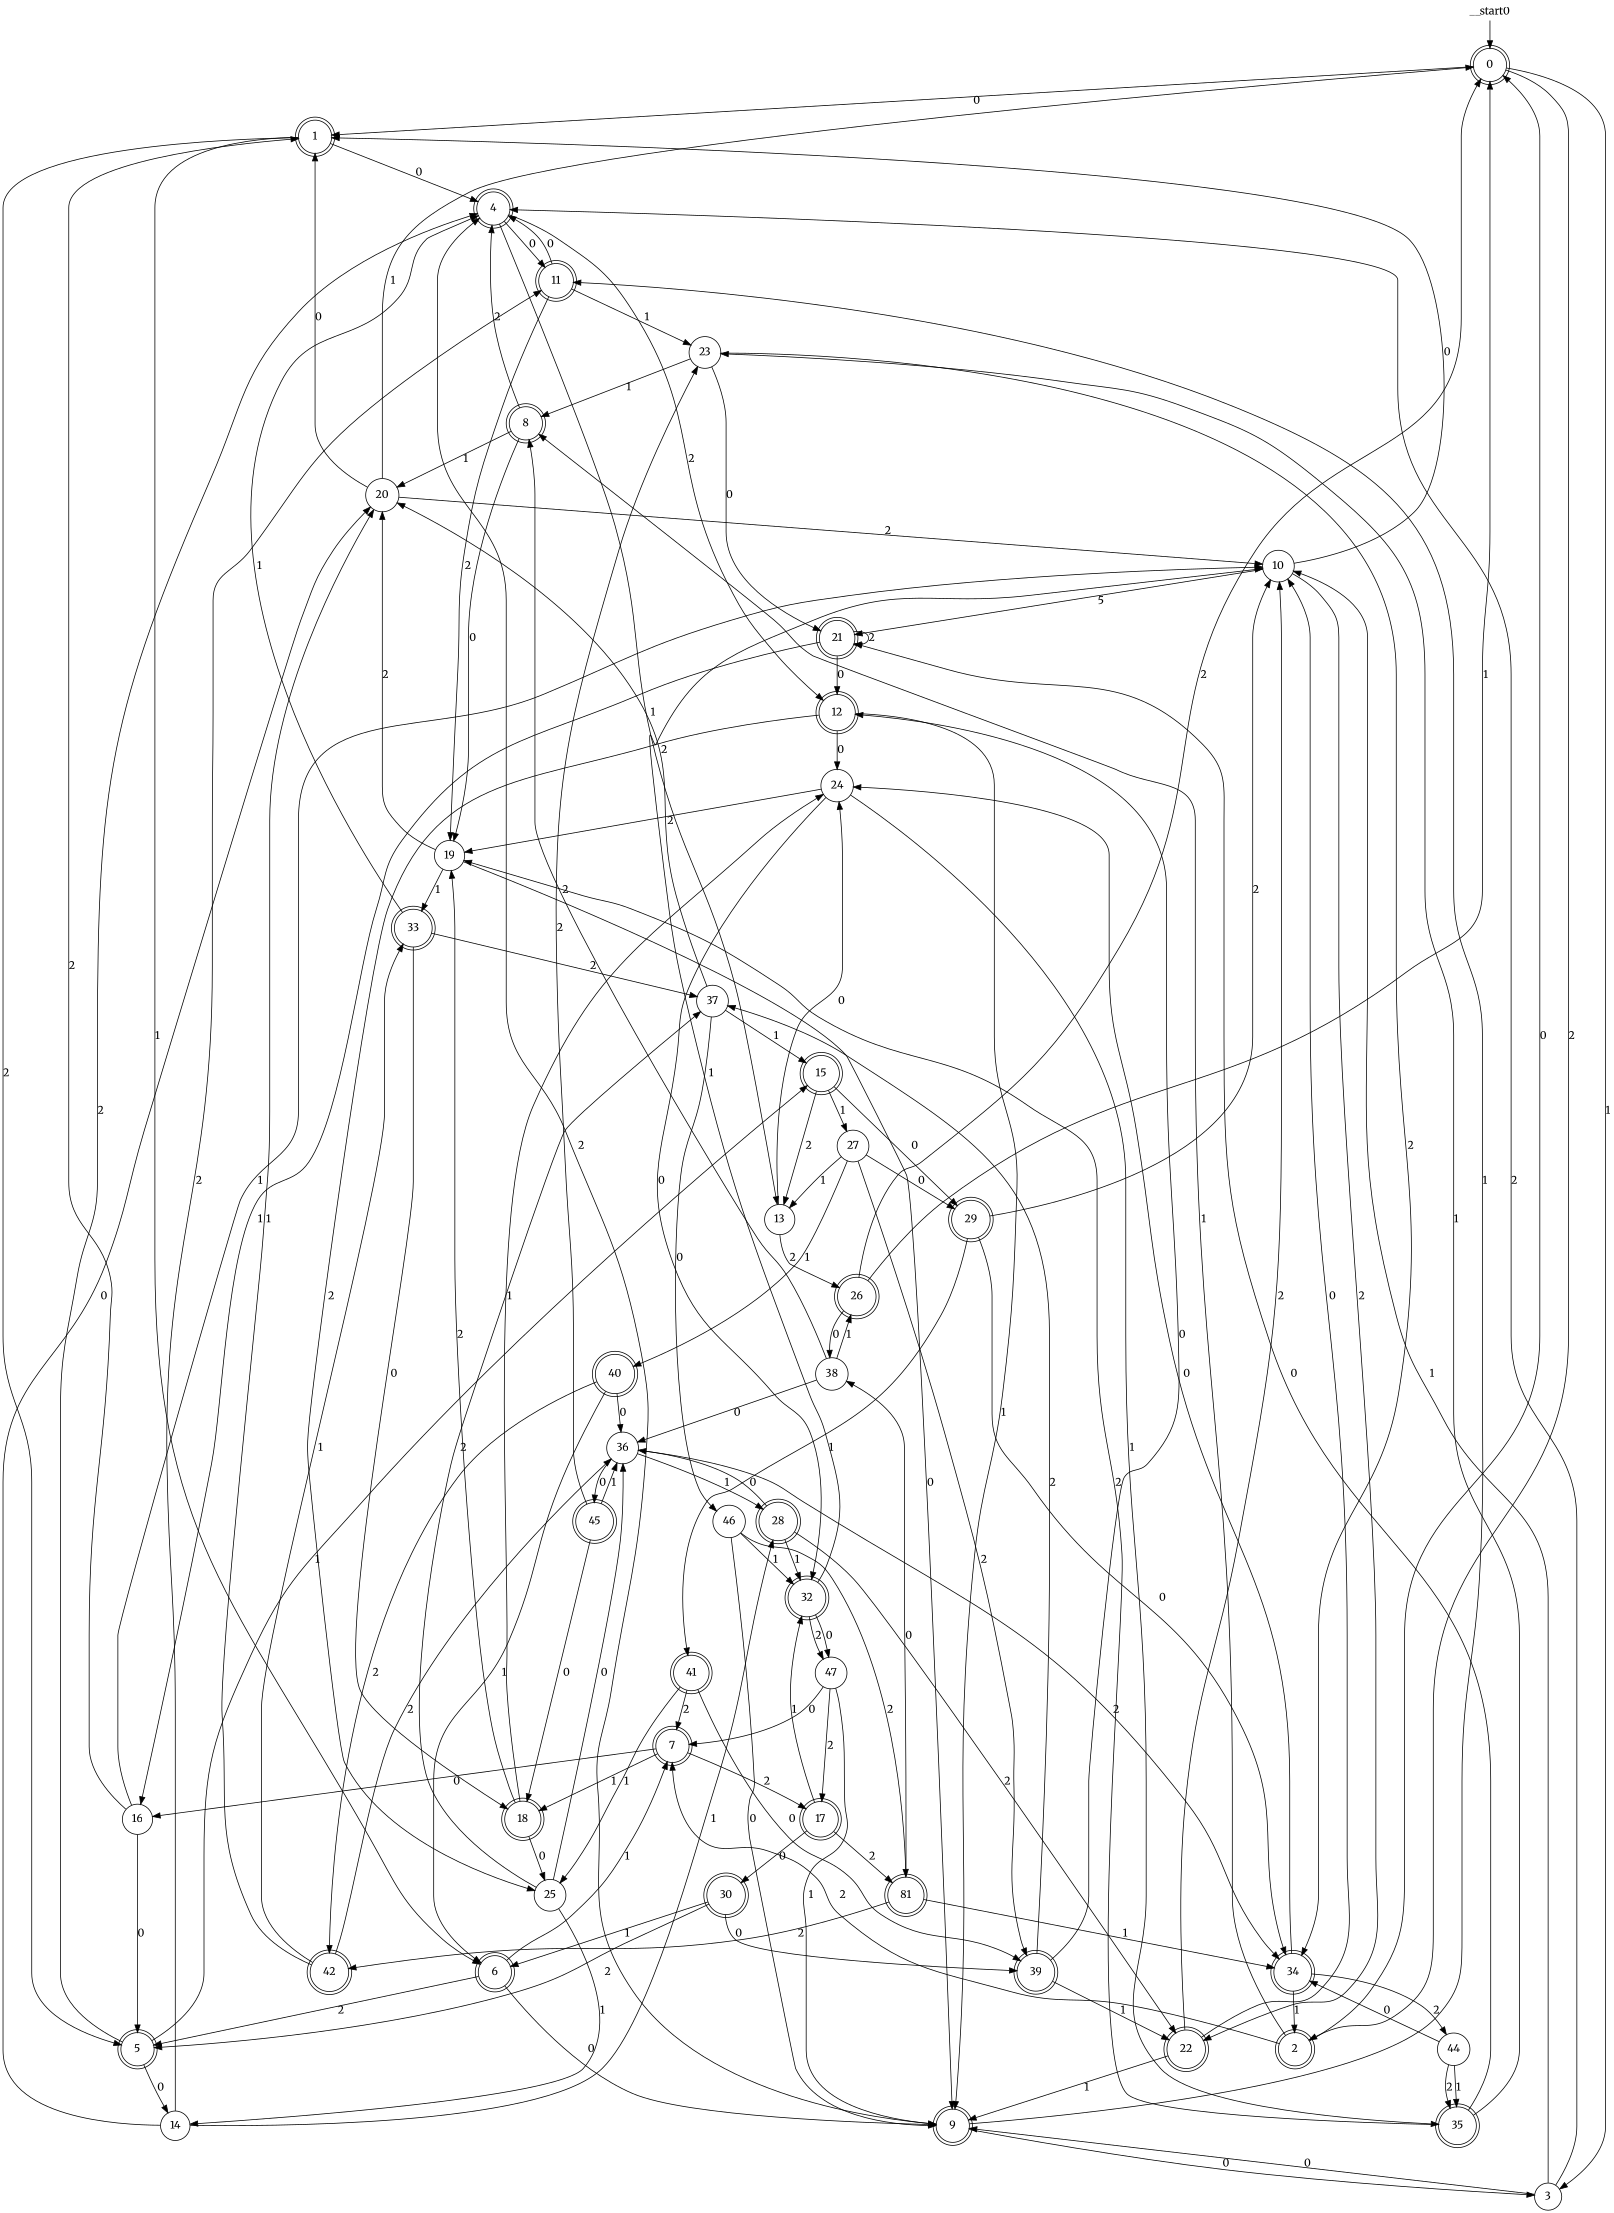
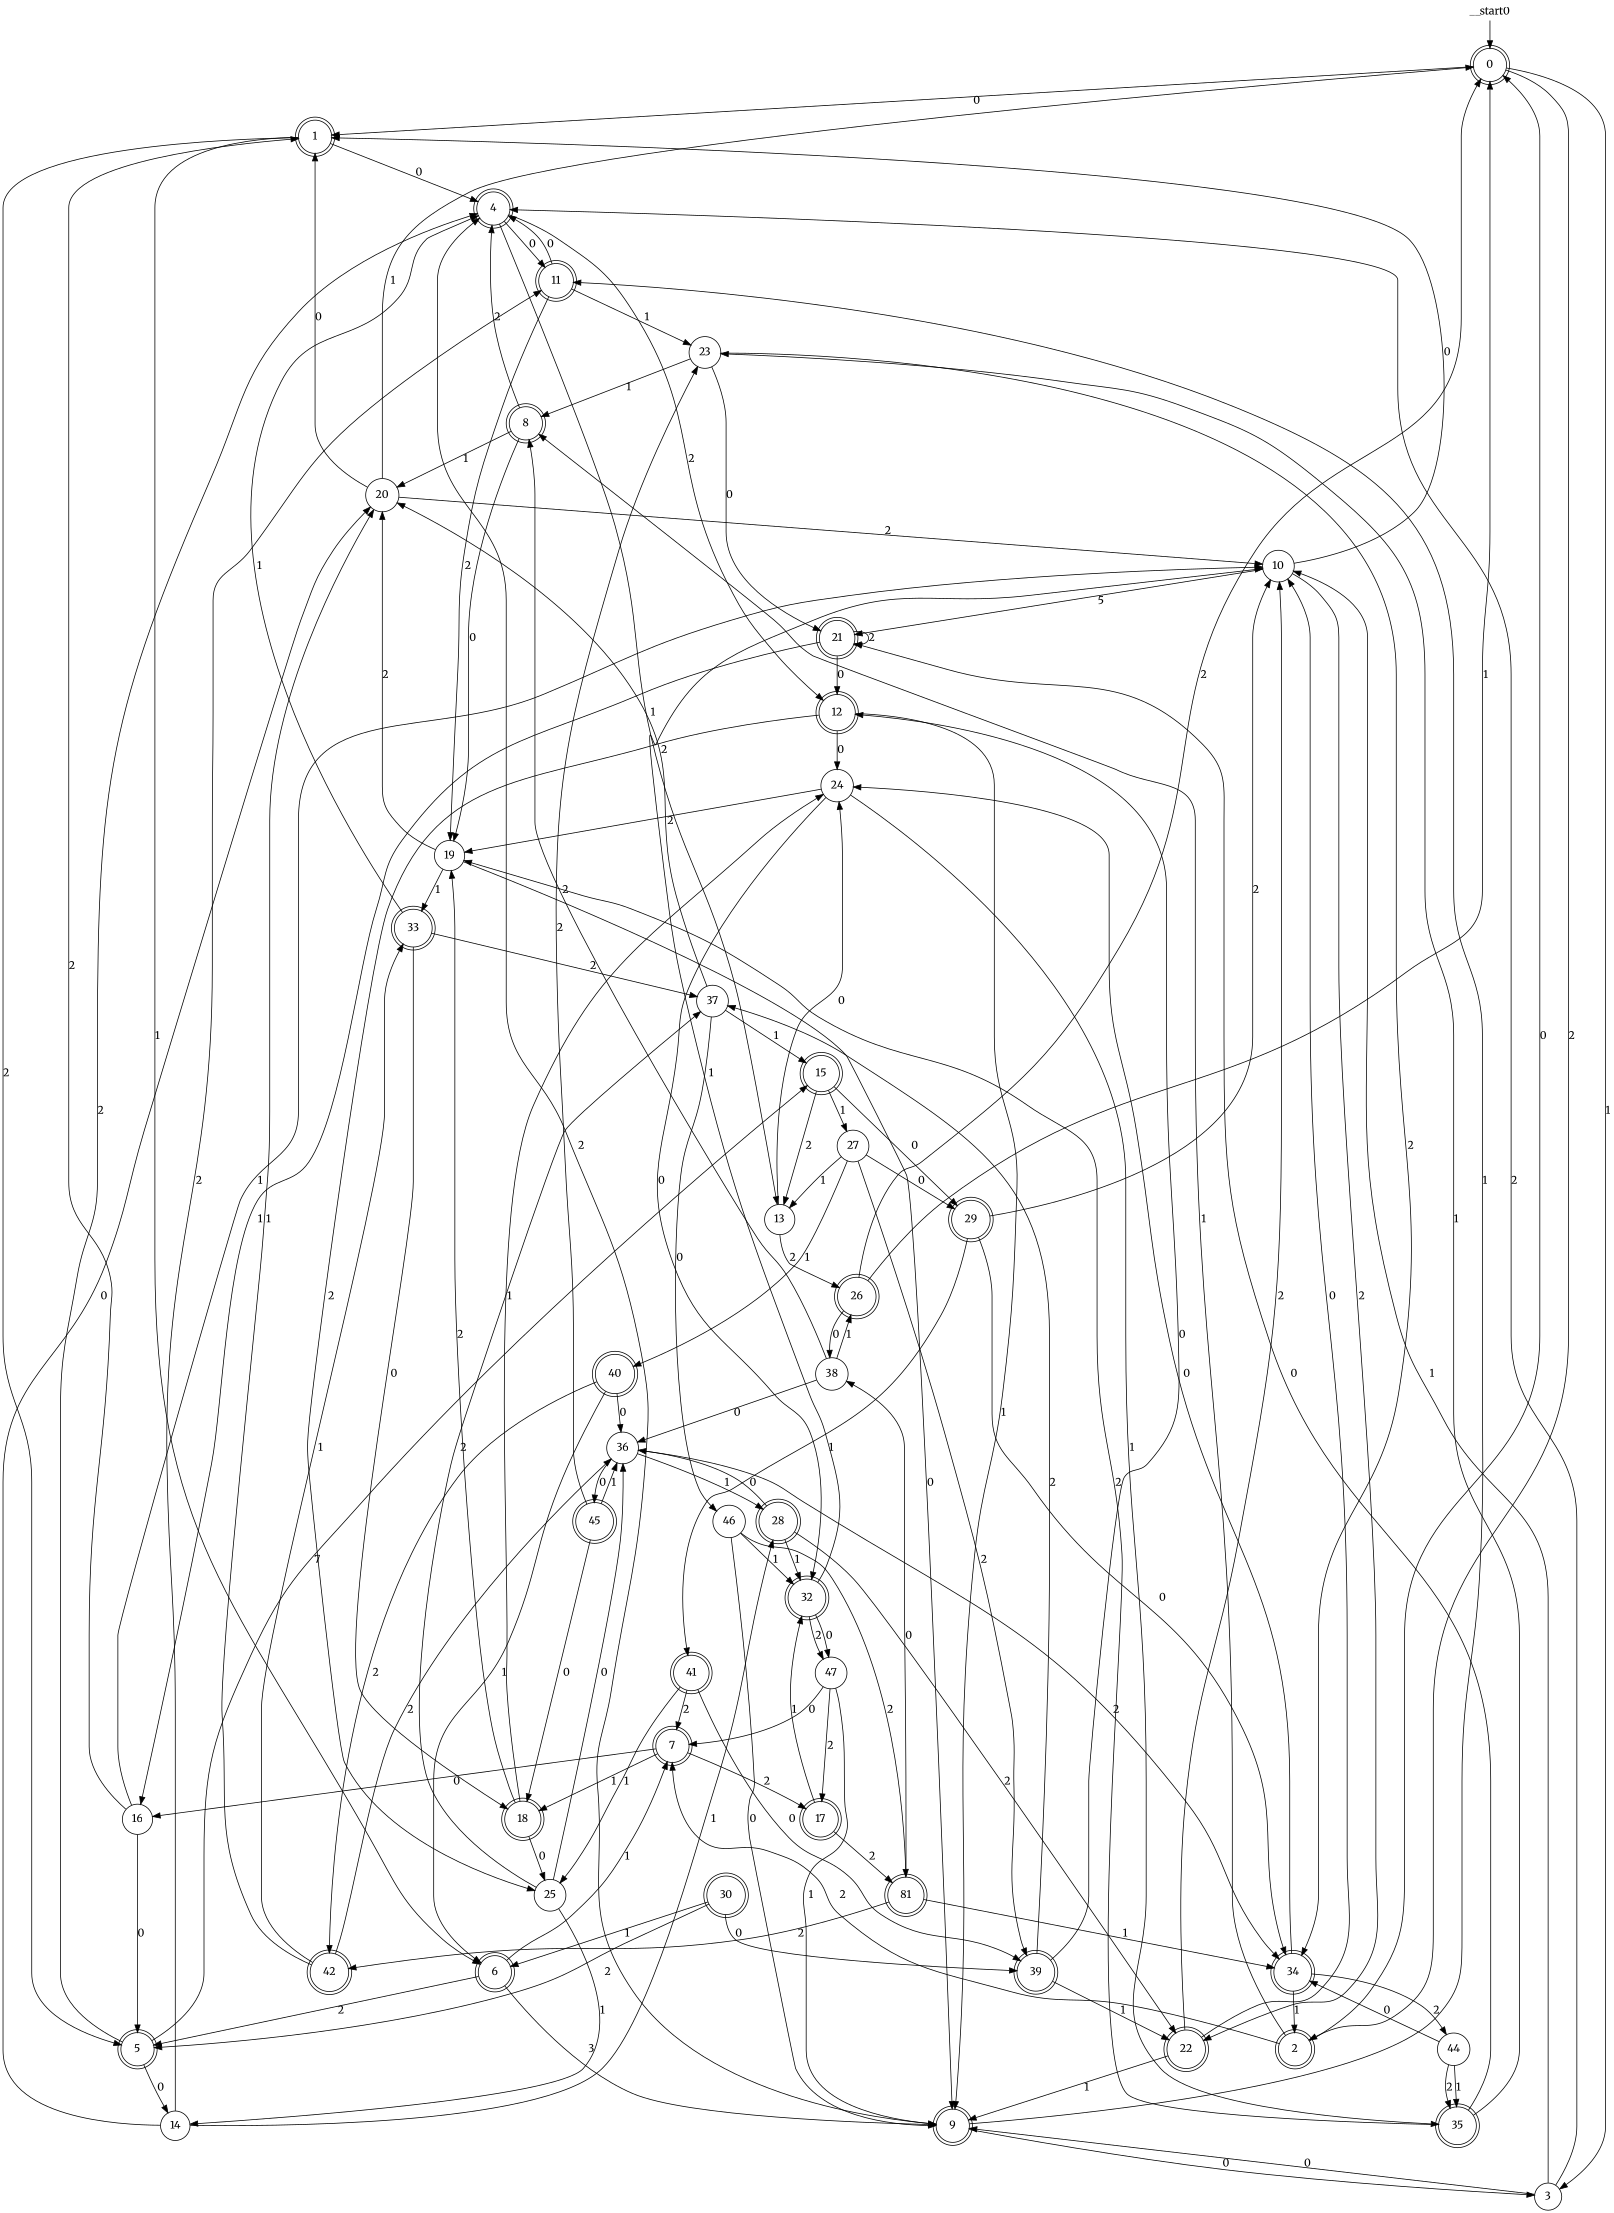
edge "5" -> "15": label "1" -> "7"
edge "17" -> "30": removed, label "0"
edge "6" -> "9": label "0" -> "3"
